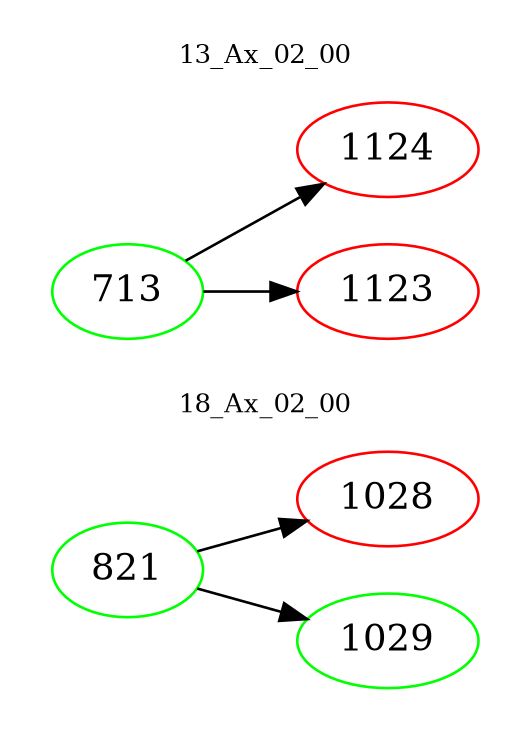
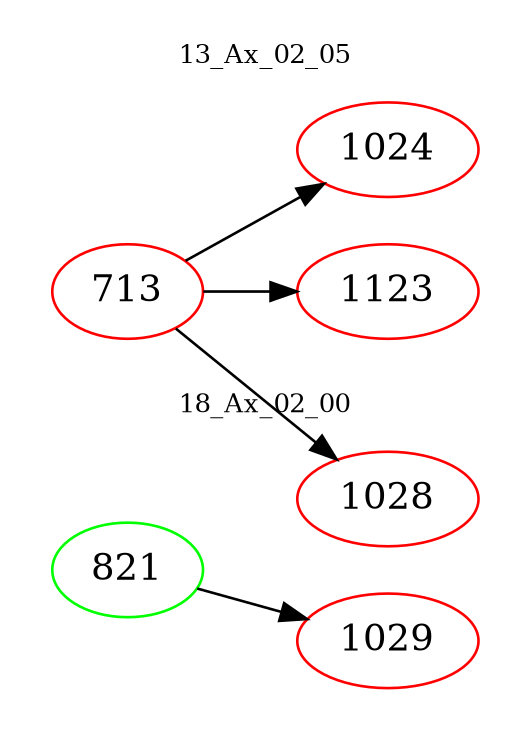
cluster "13_Ax_02_00": label "13_Ax_02_00" -> "13_Ax_02_05"
node "1124": label "1124" -> "1024"
node "713": color green -> red
edge "821" -> "1028": now "713" -> "1028"
node "1029": color green -> red
